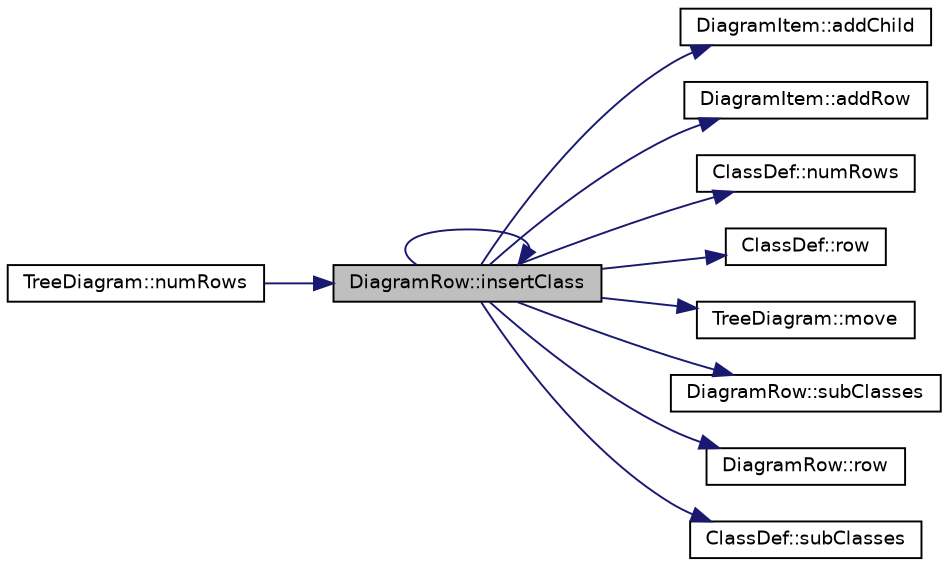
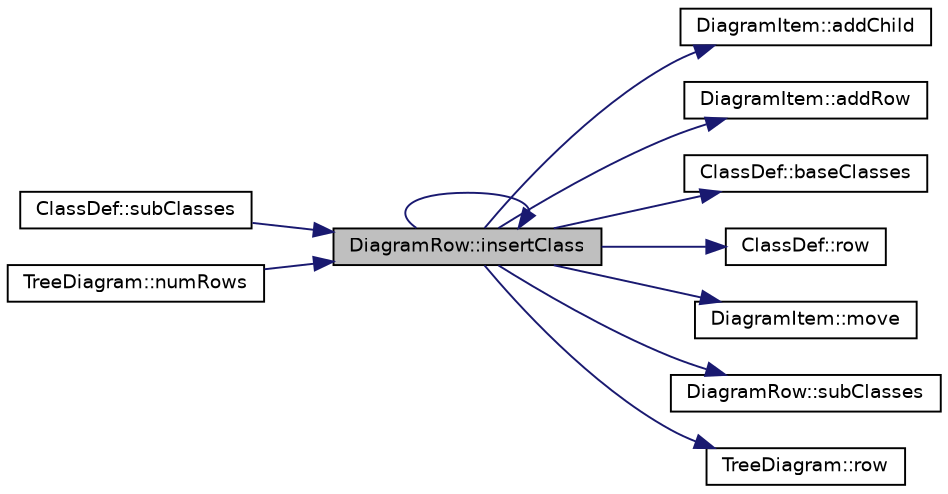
node "ClassDef::numRows": label "ClassDef::numRows" -> "ClassDef::baseClasses"
node "TreeDiagram::move": label "TreeDiagram::move" -> "DiagramItem::move"
edge "DiagramRow::insertClass" -> "ClassDef::subClasses": reversed
node "DiagramRow::row": label "DiagramRow::row" -> "TreeDiagram::row"
